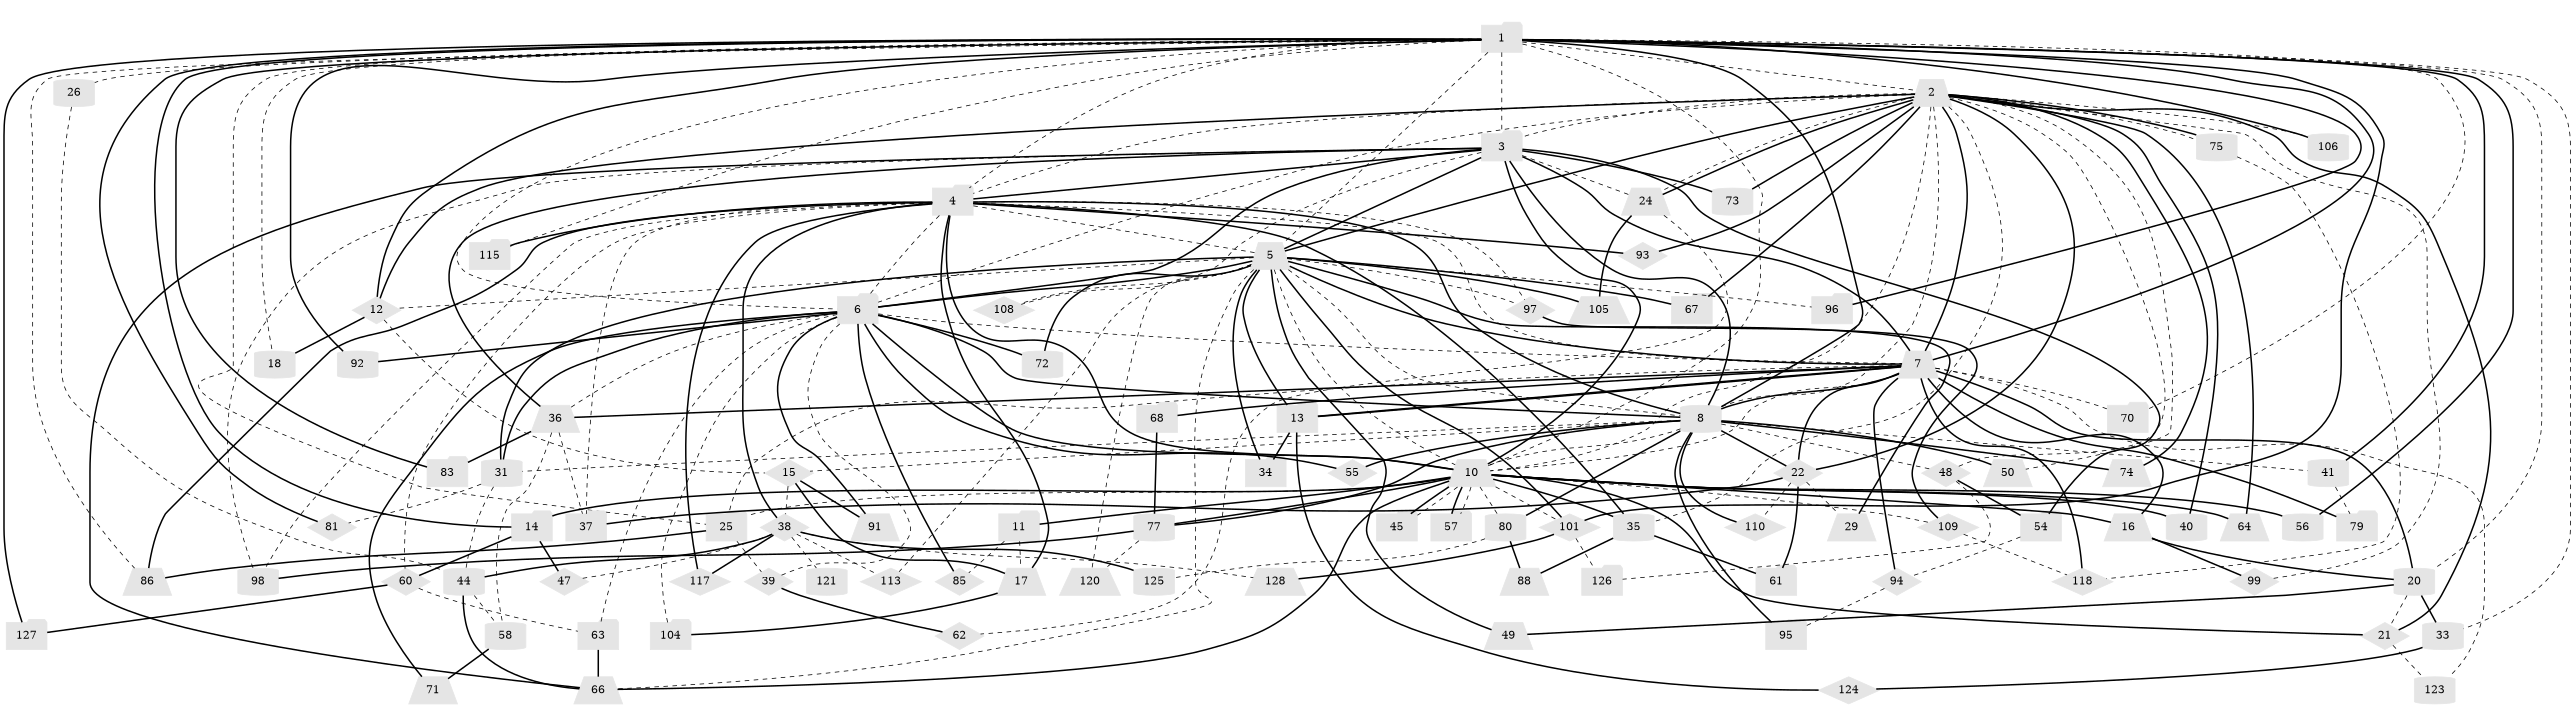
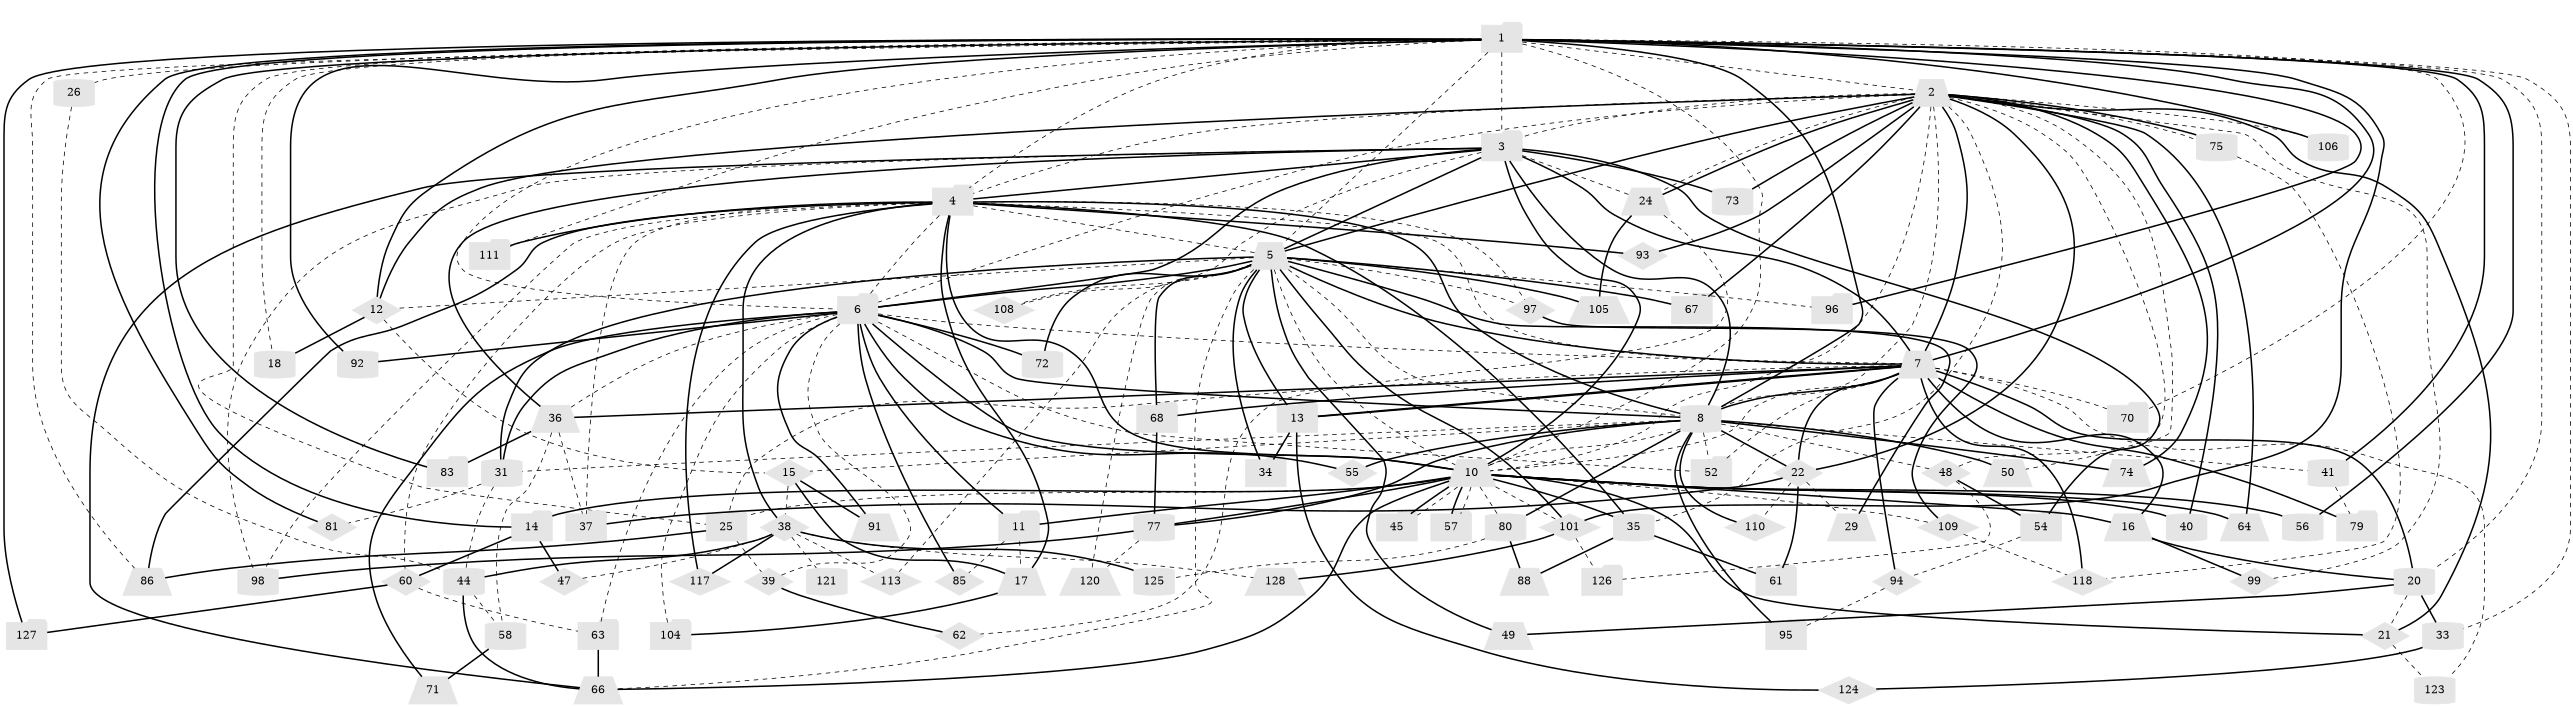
node "115": label "115" -> "111"
edge "5" -- "68": added
edge "6" -- "11": added
node "52": added
